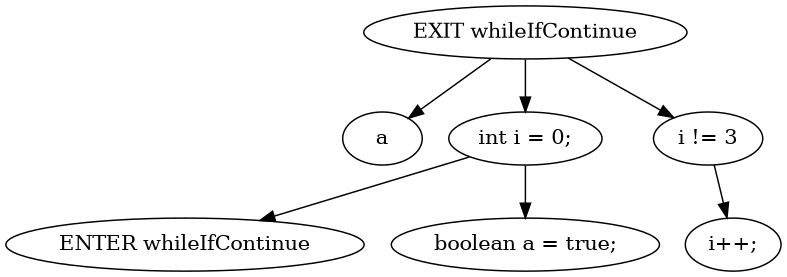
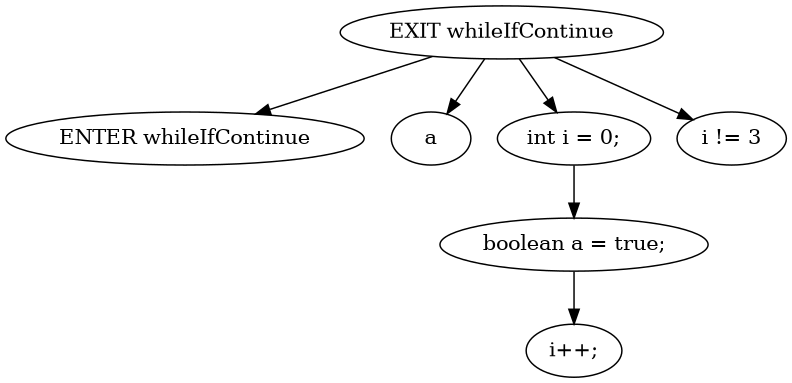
edge "i != 3" -> "i++;": now "boolean a = true;" -> "i++;"
edge "int i = 0;" -> "ENTER whileIfContinue": now "EXIT whileIfContinue" -> "ENTER whileIfContinue"
